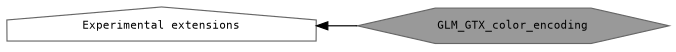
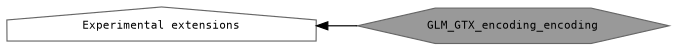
node "GLM_GTX_color_encoding": label "GLM_GTX_color_encoding" -> "GLM_GTX_encoding_encoding"
